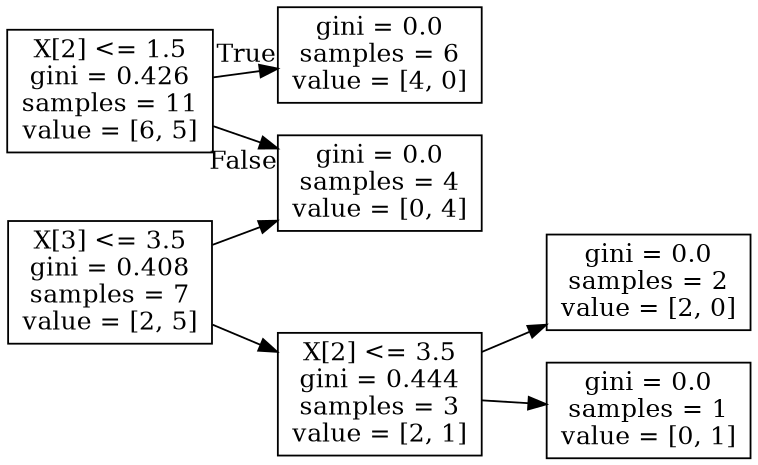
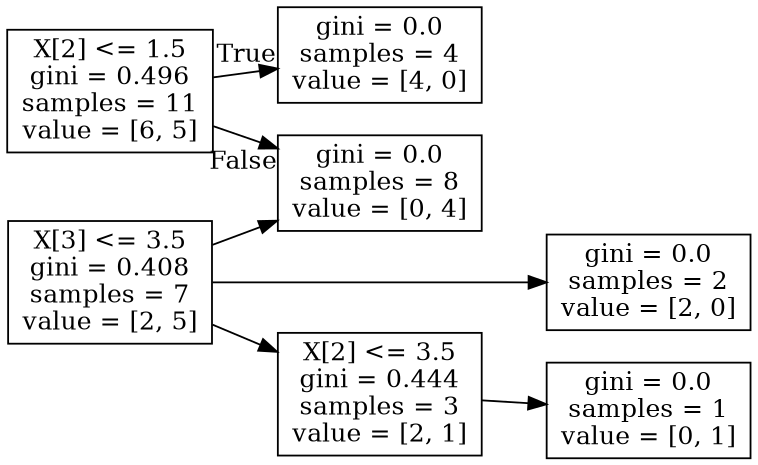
node "gini = 0.0 samples = 6 value = [4, 0]": label "gini = 0.0 samples = 6 value = [4, 0]" -> "gini = 0.0 samples = 4 value = [4, 0]"
node "X[2] <= 1.5 gini = 0.426 samples = 11 value = [6, 5]": label "X[2] <= 1.5 gini = 0.426 samples = 11 value = [6, 5]" -> "X[2] <= 1.5 gini = 0.496 samples = 11 value = [6, 5]"
node "gini = 0.0 samples = 4 value = [0, 4]": label "gini = 0.0 samples = 4 value = [0, 4]" -> "gini = 0.0 samples = 8 value = [0, 4]"
edge "X[2] <= 3.5 gini = 0.444 samples = 3 value = [2, 1]" -> "gini = 0.0 samples = 2 value = [2, 0]": now "X[3] <= 3.5 gini = 0.408 samples = 7 value = [2, 5]" -> "gini = 0.0 samples = 2 value = [2, 0]"
